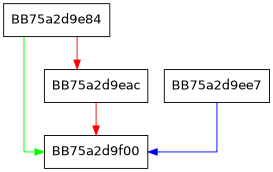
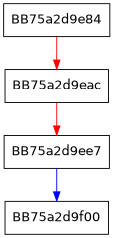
edge "BB75a2d9e84" -> "BB75a2d9f00": removed
edge "BB75a2d9eac" -> "BB75a2d9f00": now "BB75a2d9eac" -> "BB75a2d9ee7"
